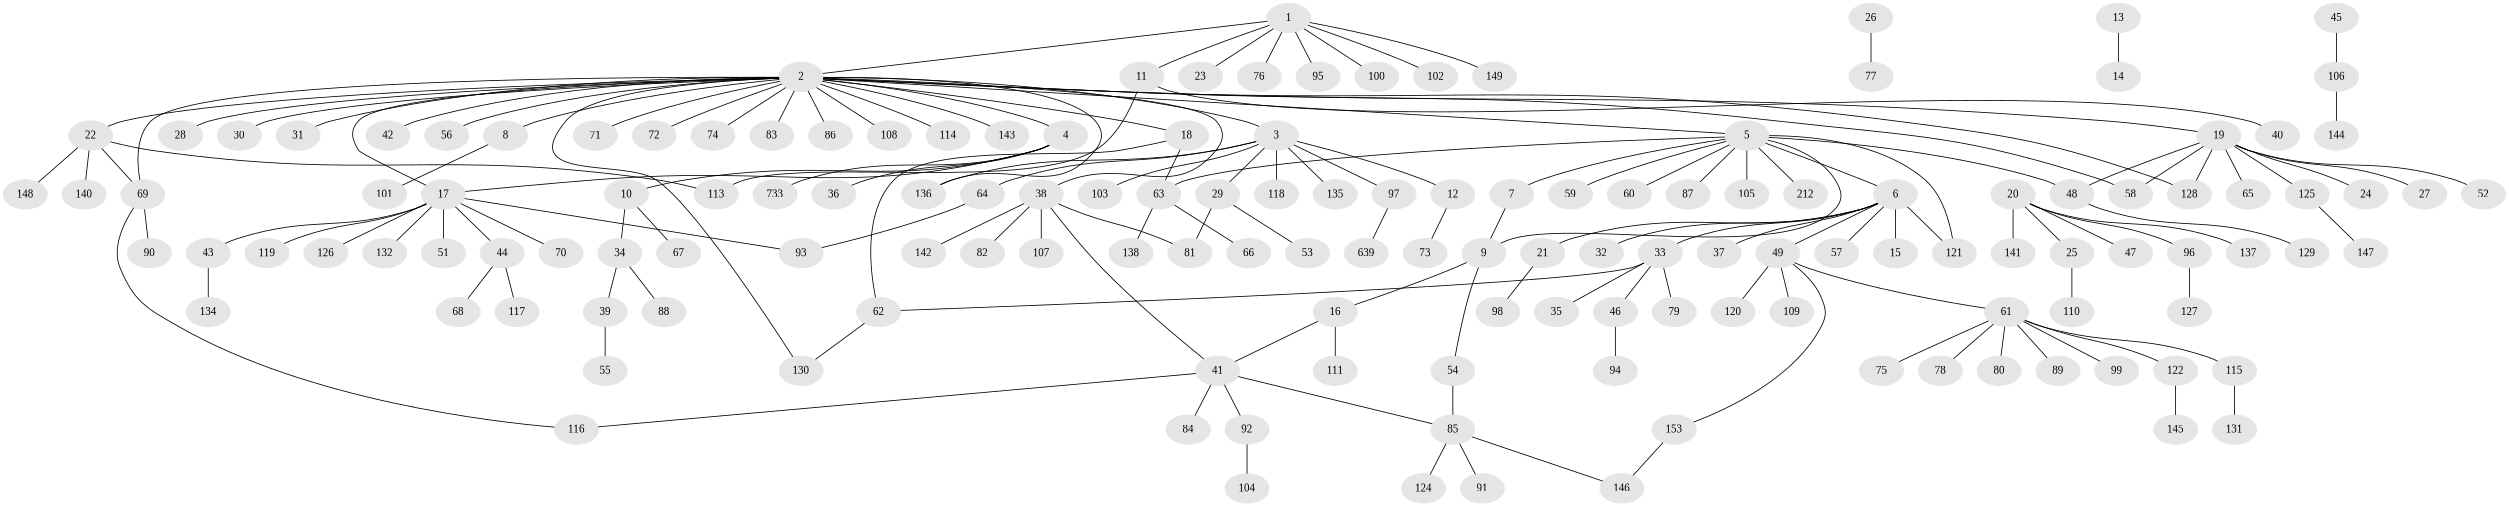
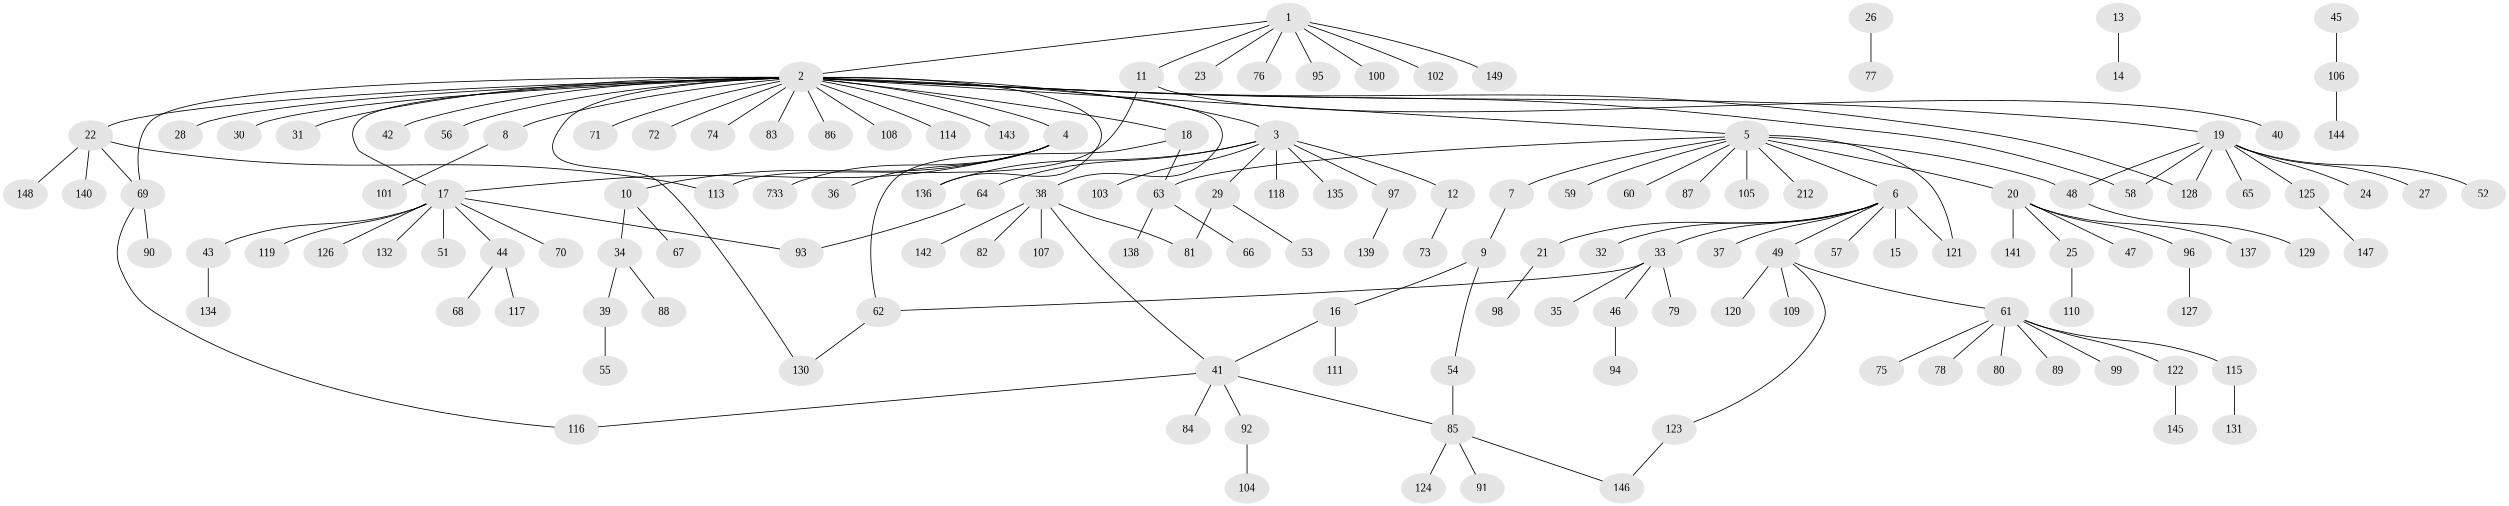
edge "5" -- "9": now "5" -- "20"
node "639": label "639" -> "139"
node "153": label "153" -> "123"
